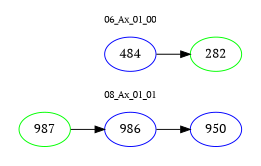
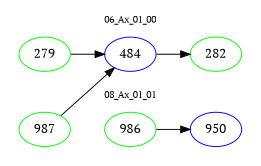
node "279": added
edge "987" -> "986": now "987" -> "484"
node "986": color blue -> green
